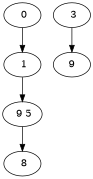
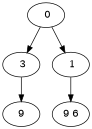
edge "0" -> "3": added
node "9 5": label "9 5" -> "9 6"
node "8": removed
